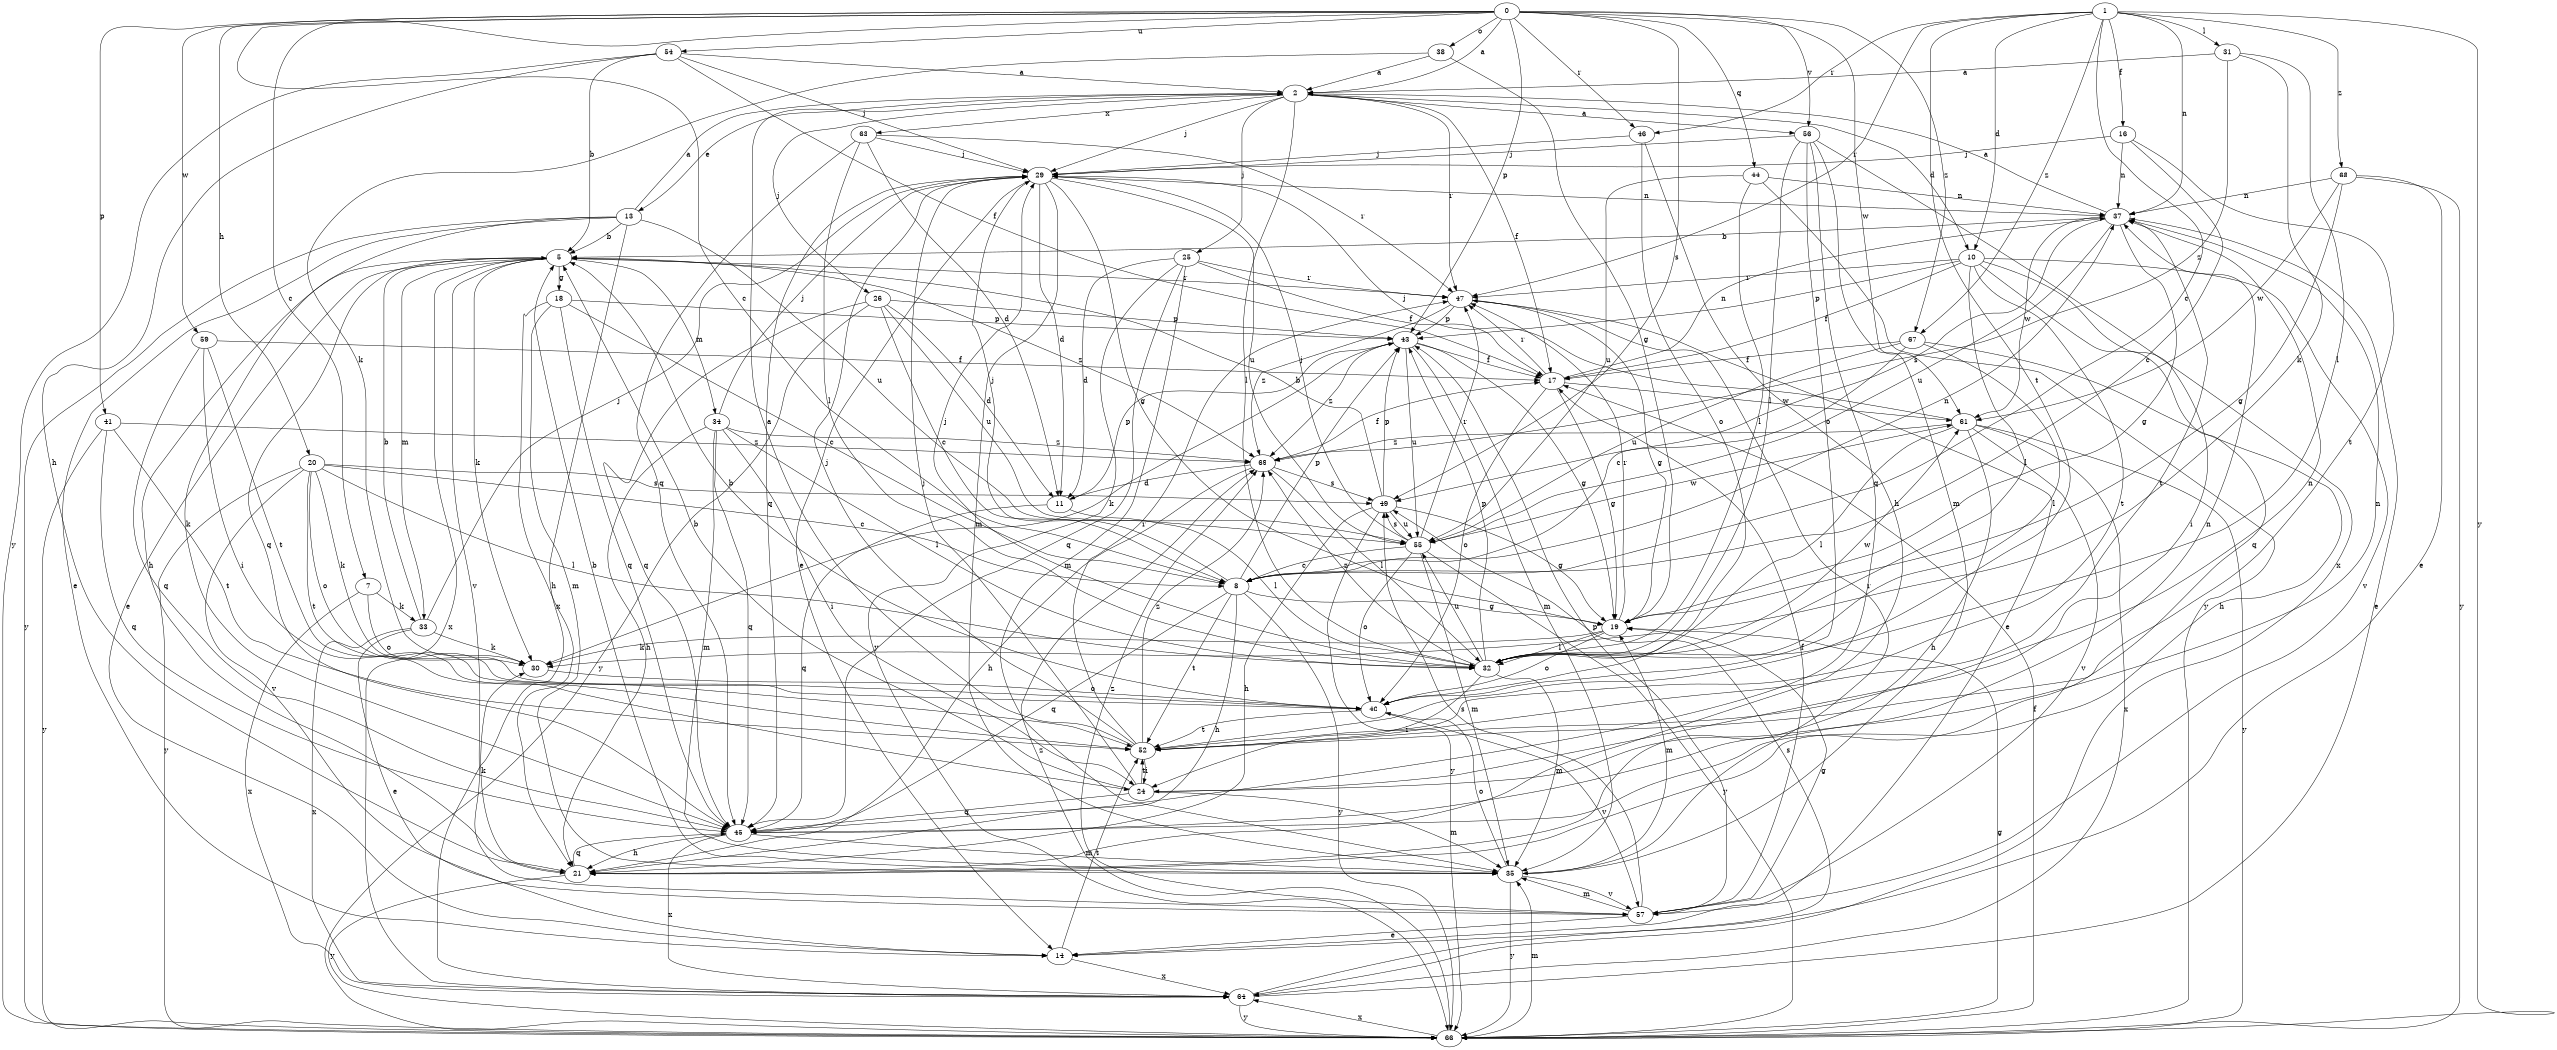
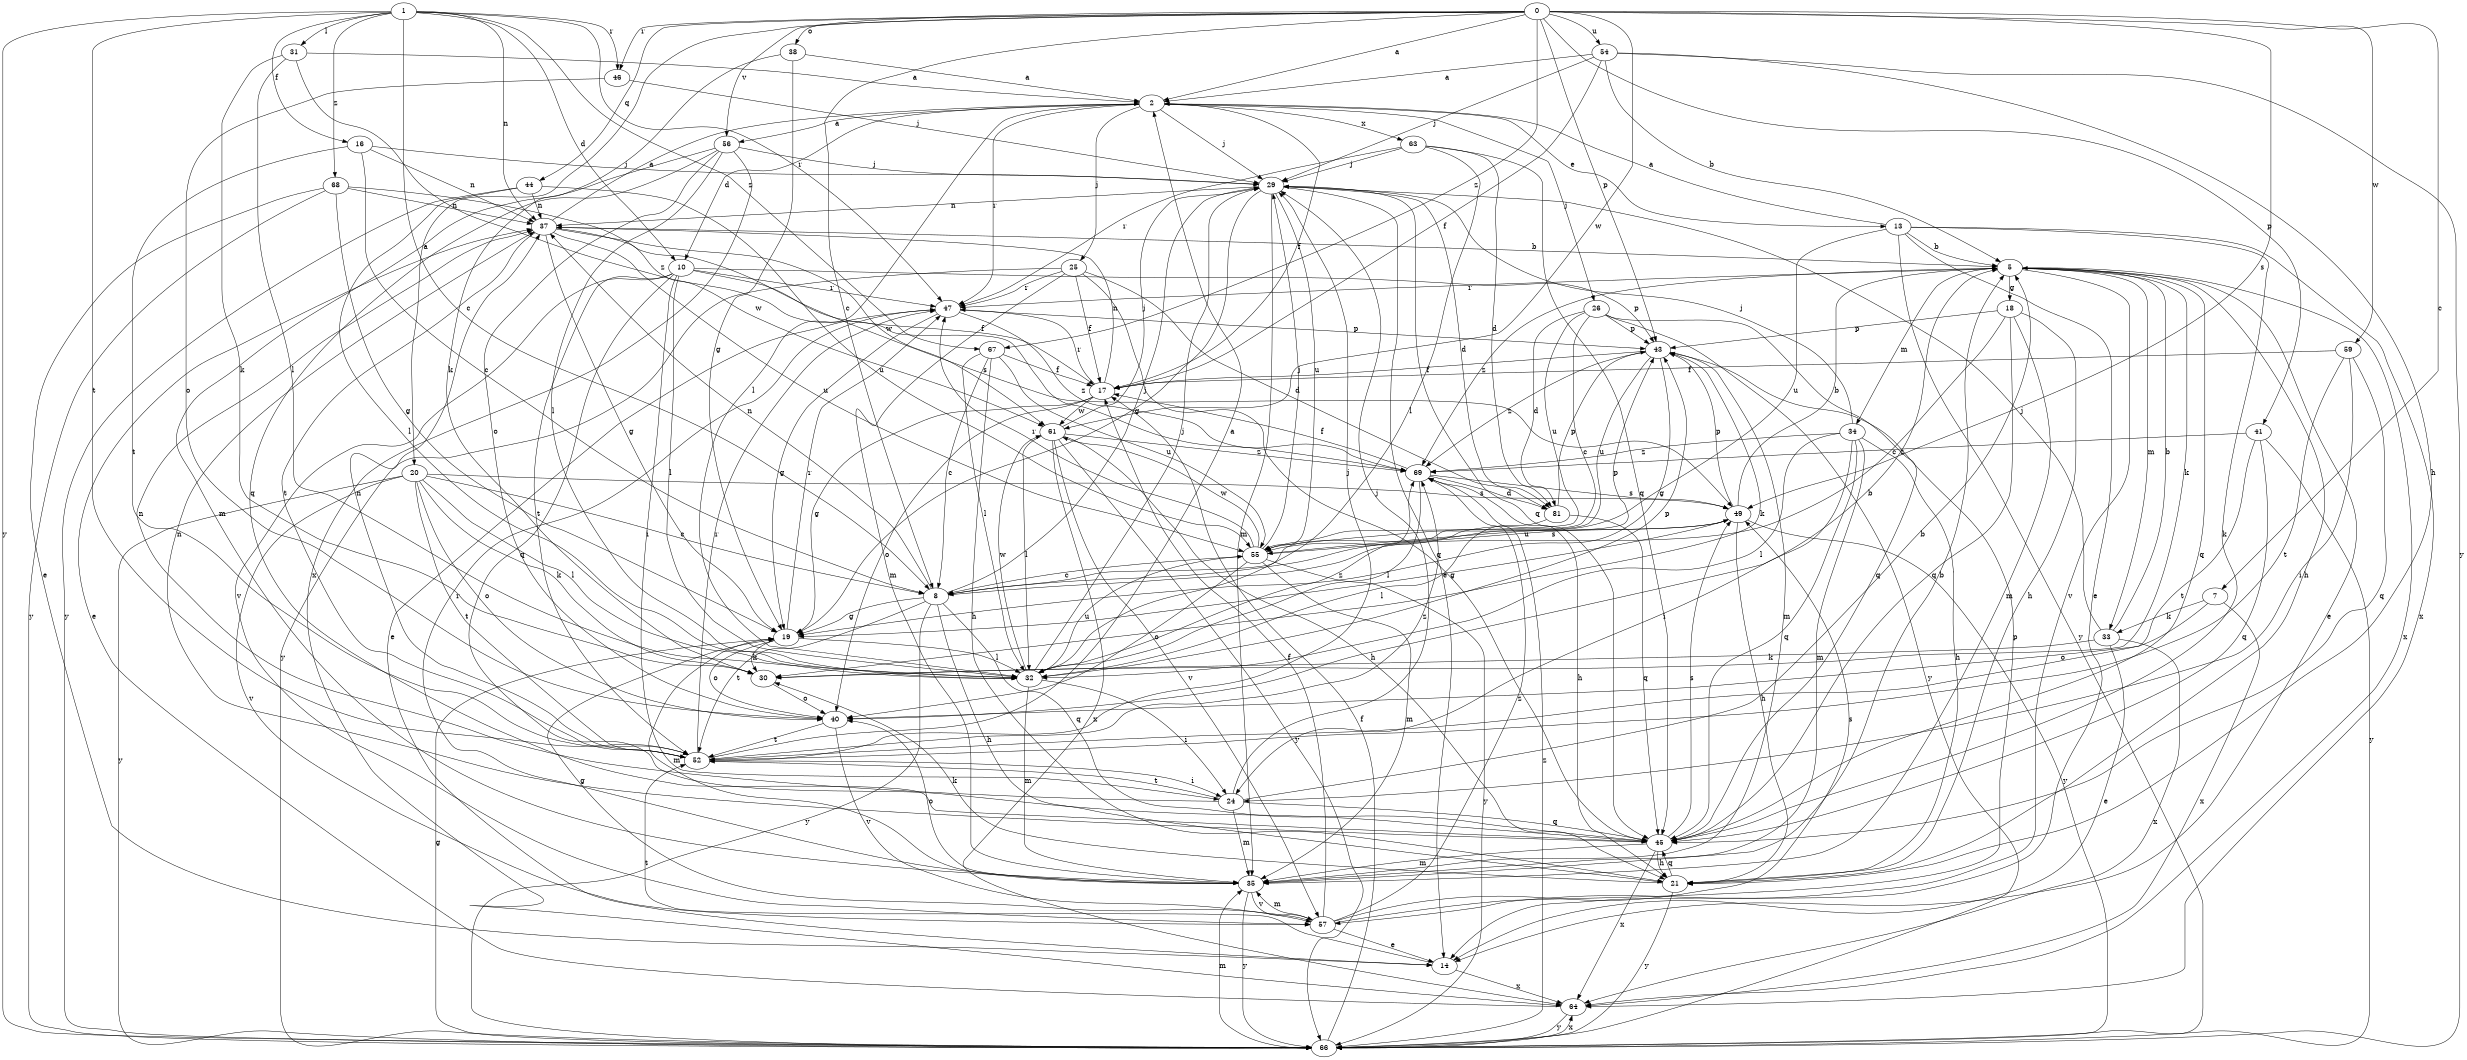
edge "0" -> "20": label "h" -> "a"
node "11": label "11" -> "81"
edge "46" -> "21": removed, label "h"
edge "64" -> "49": now "45" -> "49"
